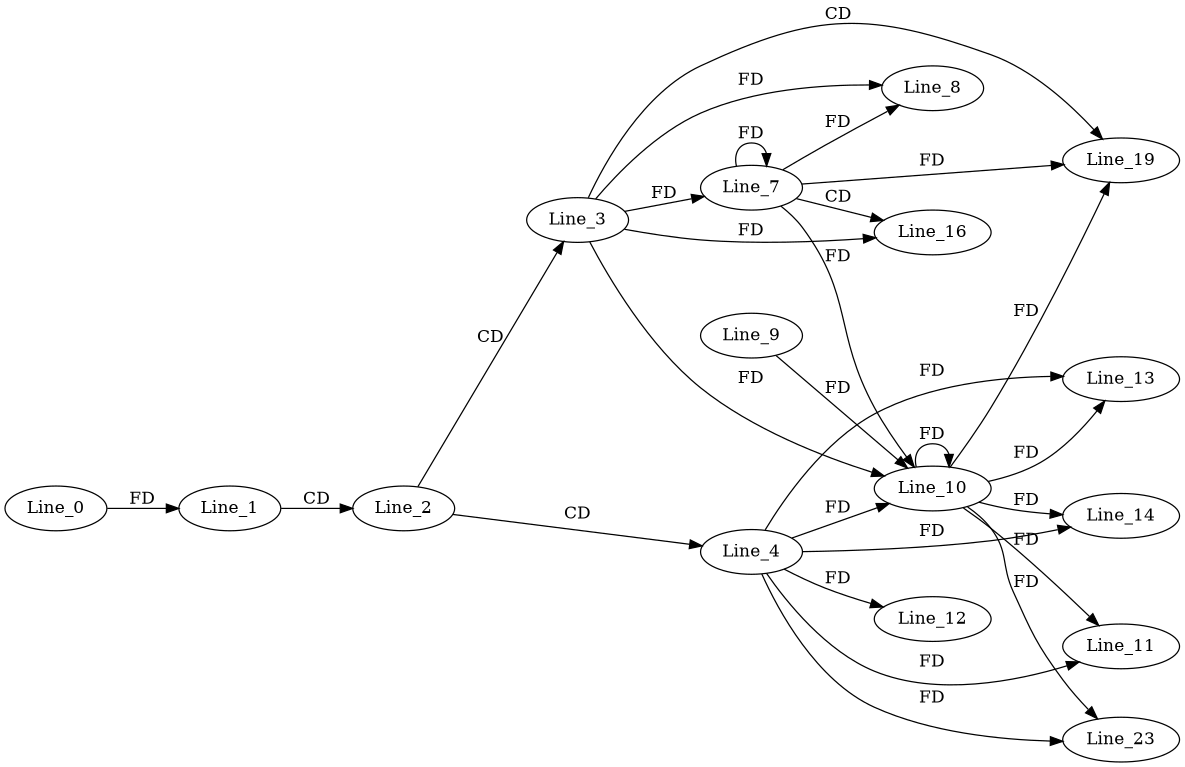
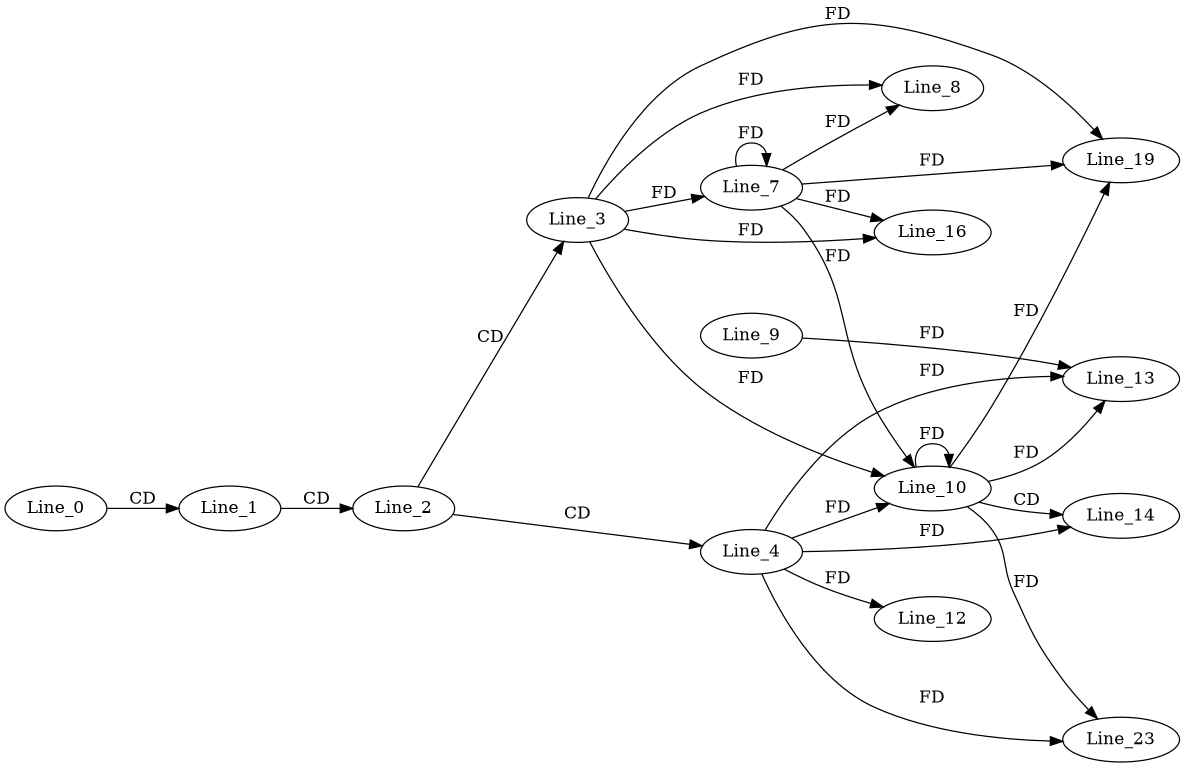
edge "Line_3" -> "Line_19": label "CD" -> "FD"
edge "Line_7" -> "Line_16": label "CD" -> "FD"
edge "Line_9" -> "Line_10": now "Line_9" -> "Line_13"
edge "Line_0" -> "Line_1": label "FD" -> "CD"
edge "Line_10" -> "Line_14": label "FD" -> "CD"
node "Line_11": removed
